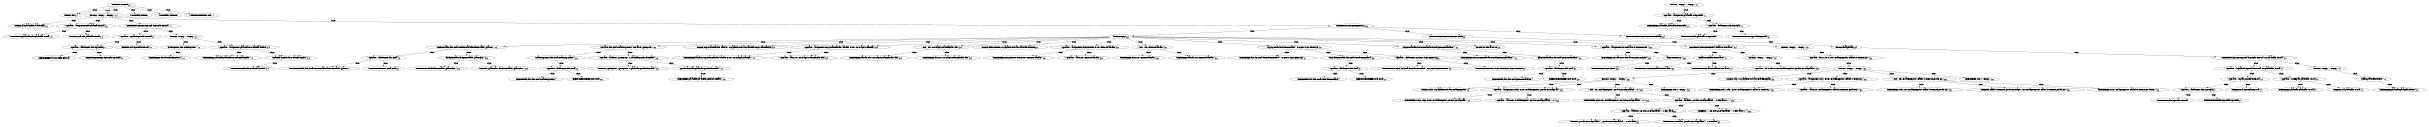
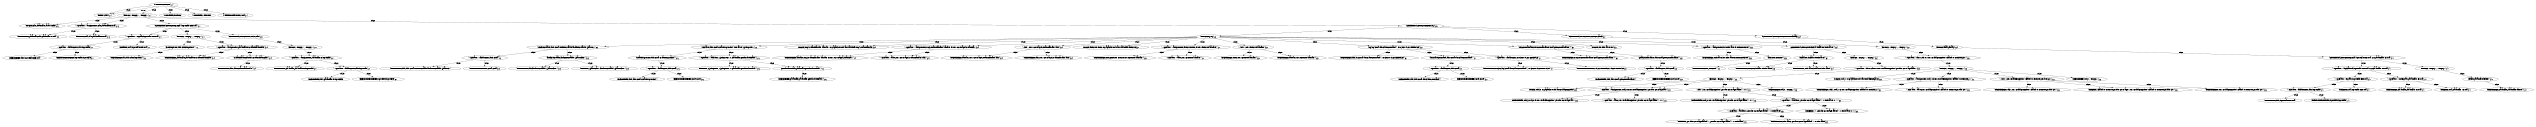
node "(CONTROL_STRUCTURE,ELSE,else)": added
